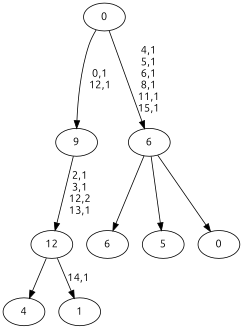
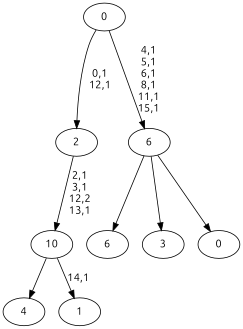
node "9": label "9" -> "2"
node "12": label "12" -> "10"
node "5": label "5" -> "3"
